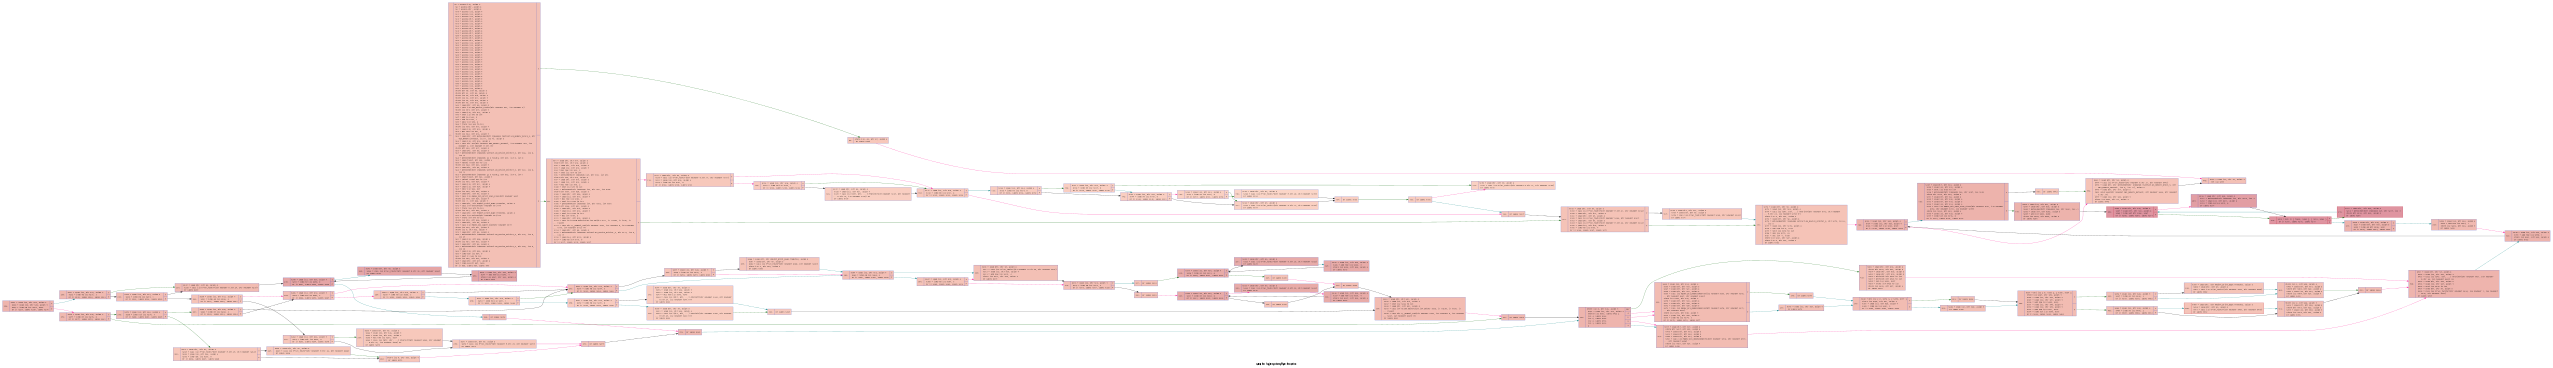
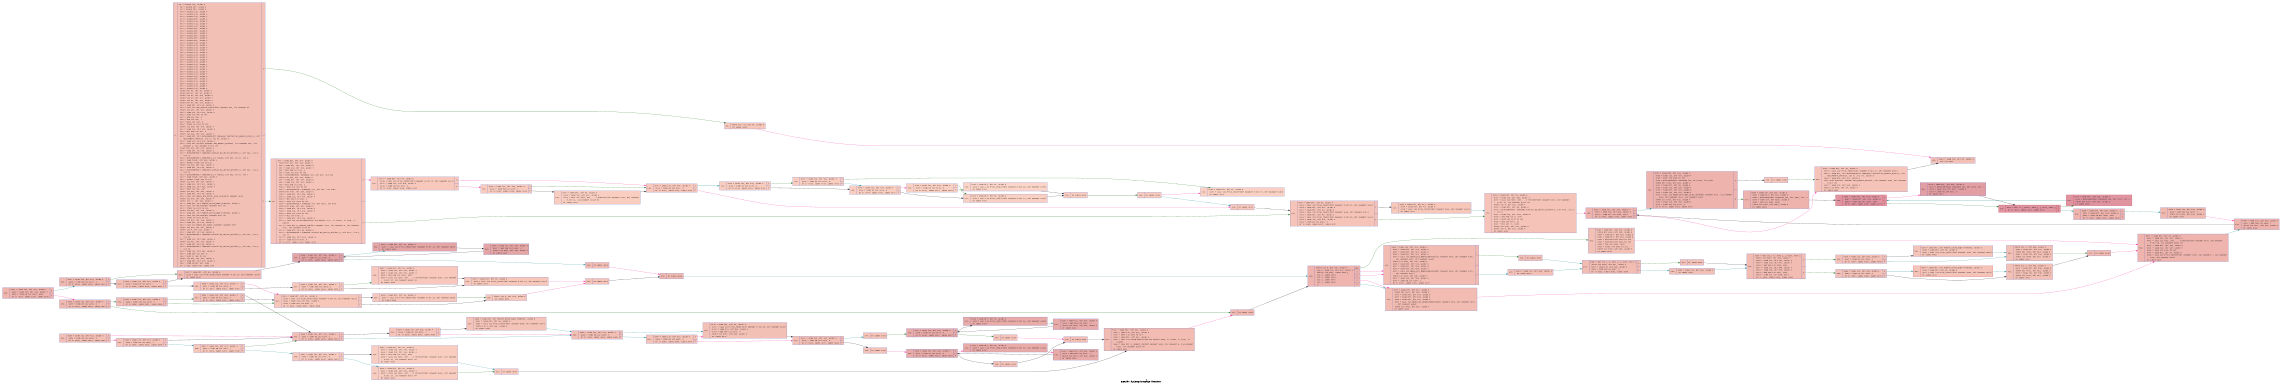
edge "249:" -> "284:": now "249:" -> "252:"
edge "281:" -> "284:": now "281:" -> "252:"
